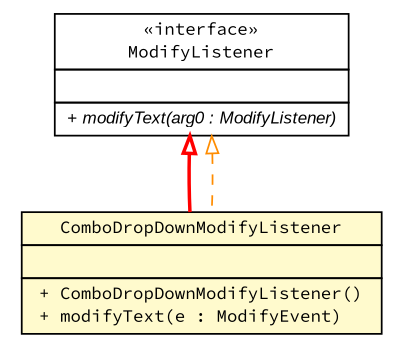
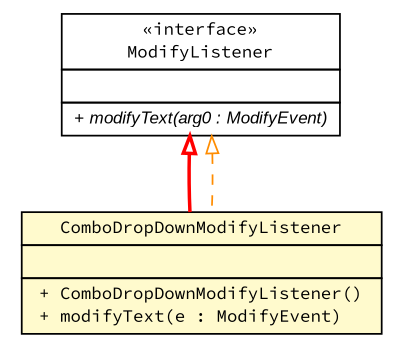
node "ModifyListener": text "+ modifyText(arg0 : ModifyListener)" -> "+ modifyText(arg0 : ModifyEvent)"
